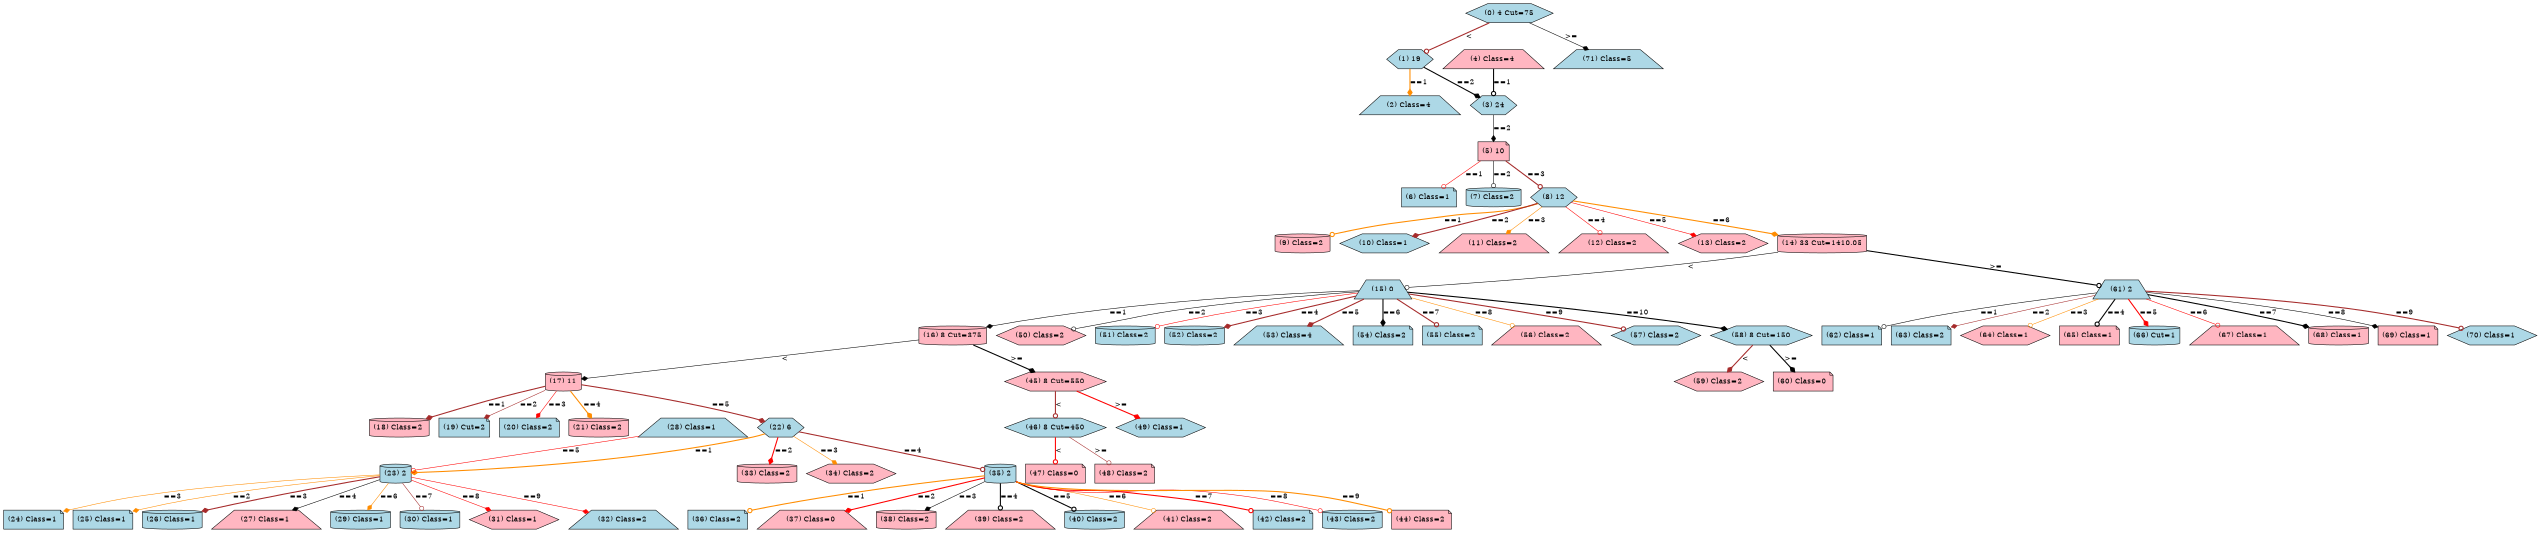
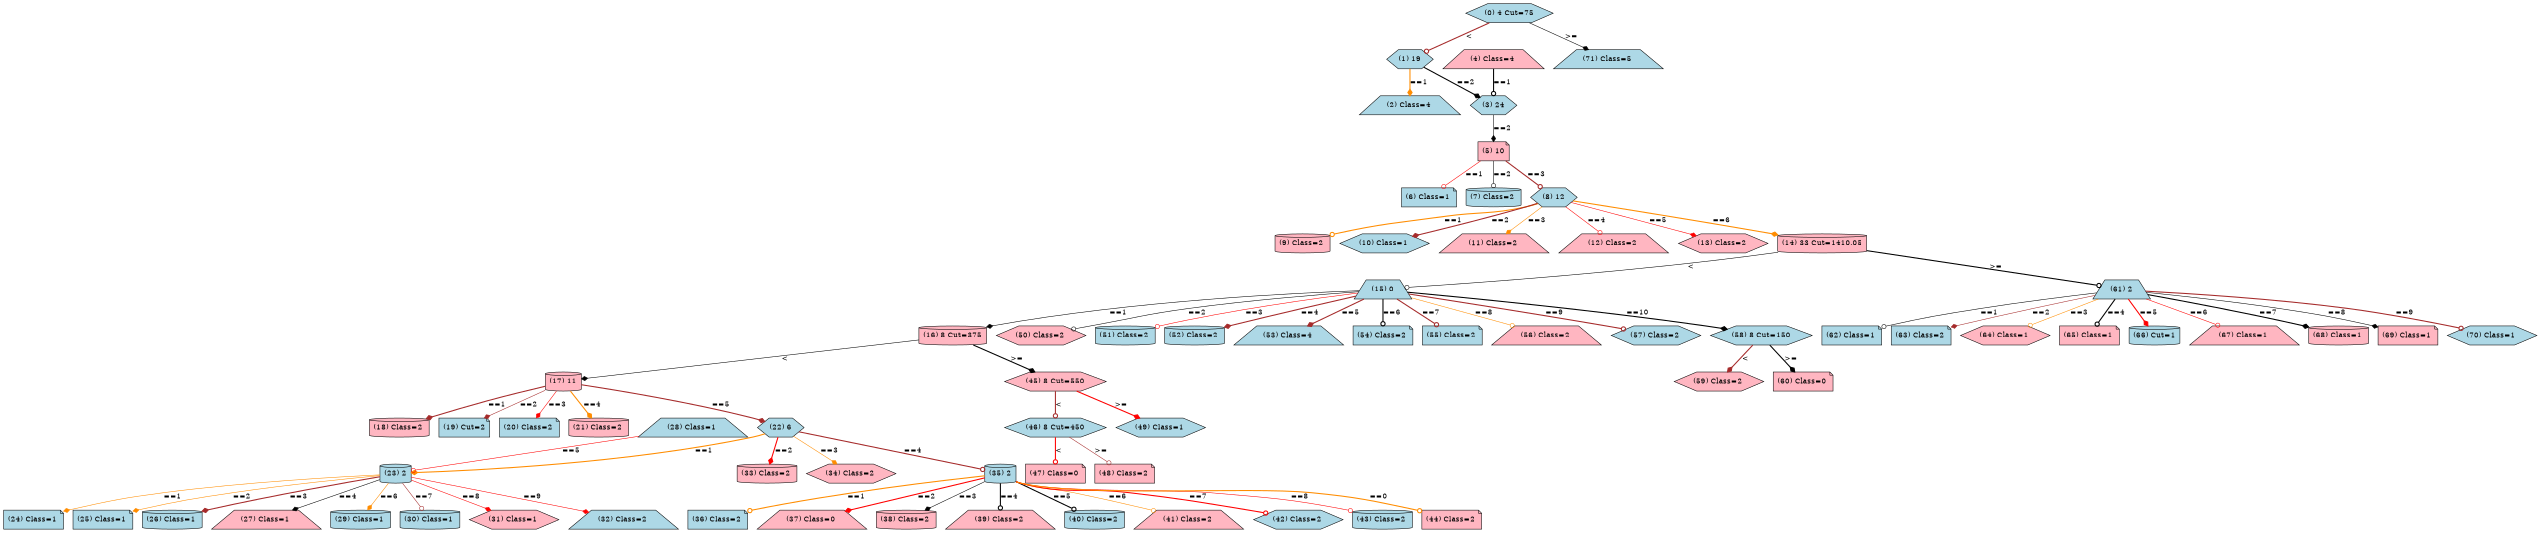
edge "(15) 0" -> "(54) Class=2": arrowhead diamond -> odot
edge "(23) 2" -> "(24) Class=1": label "==3" -> "==1"
edge "(35) 2" -> "(44) Class=2": label "==9" -> "==0"
node "(42) Class=2": shape note -> hexagon
